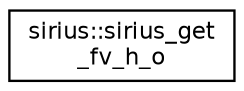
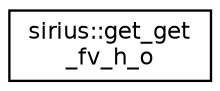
node "sirius::sirius_get _fv_h_o": label "sirius::sirius_get _fv_h_o" -> "sirius::get_get _fv_h_o"
